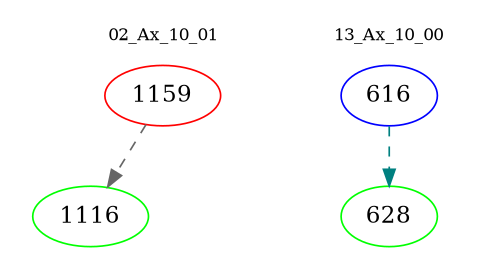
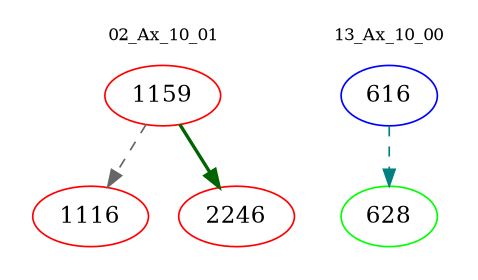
node "1116": color green -> red
node "2246": added
